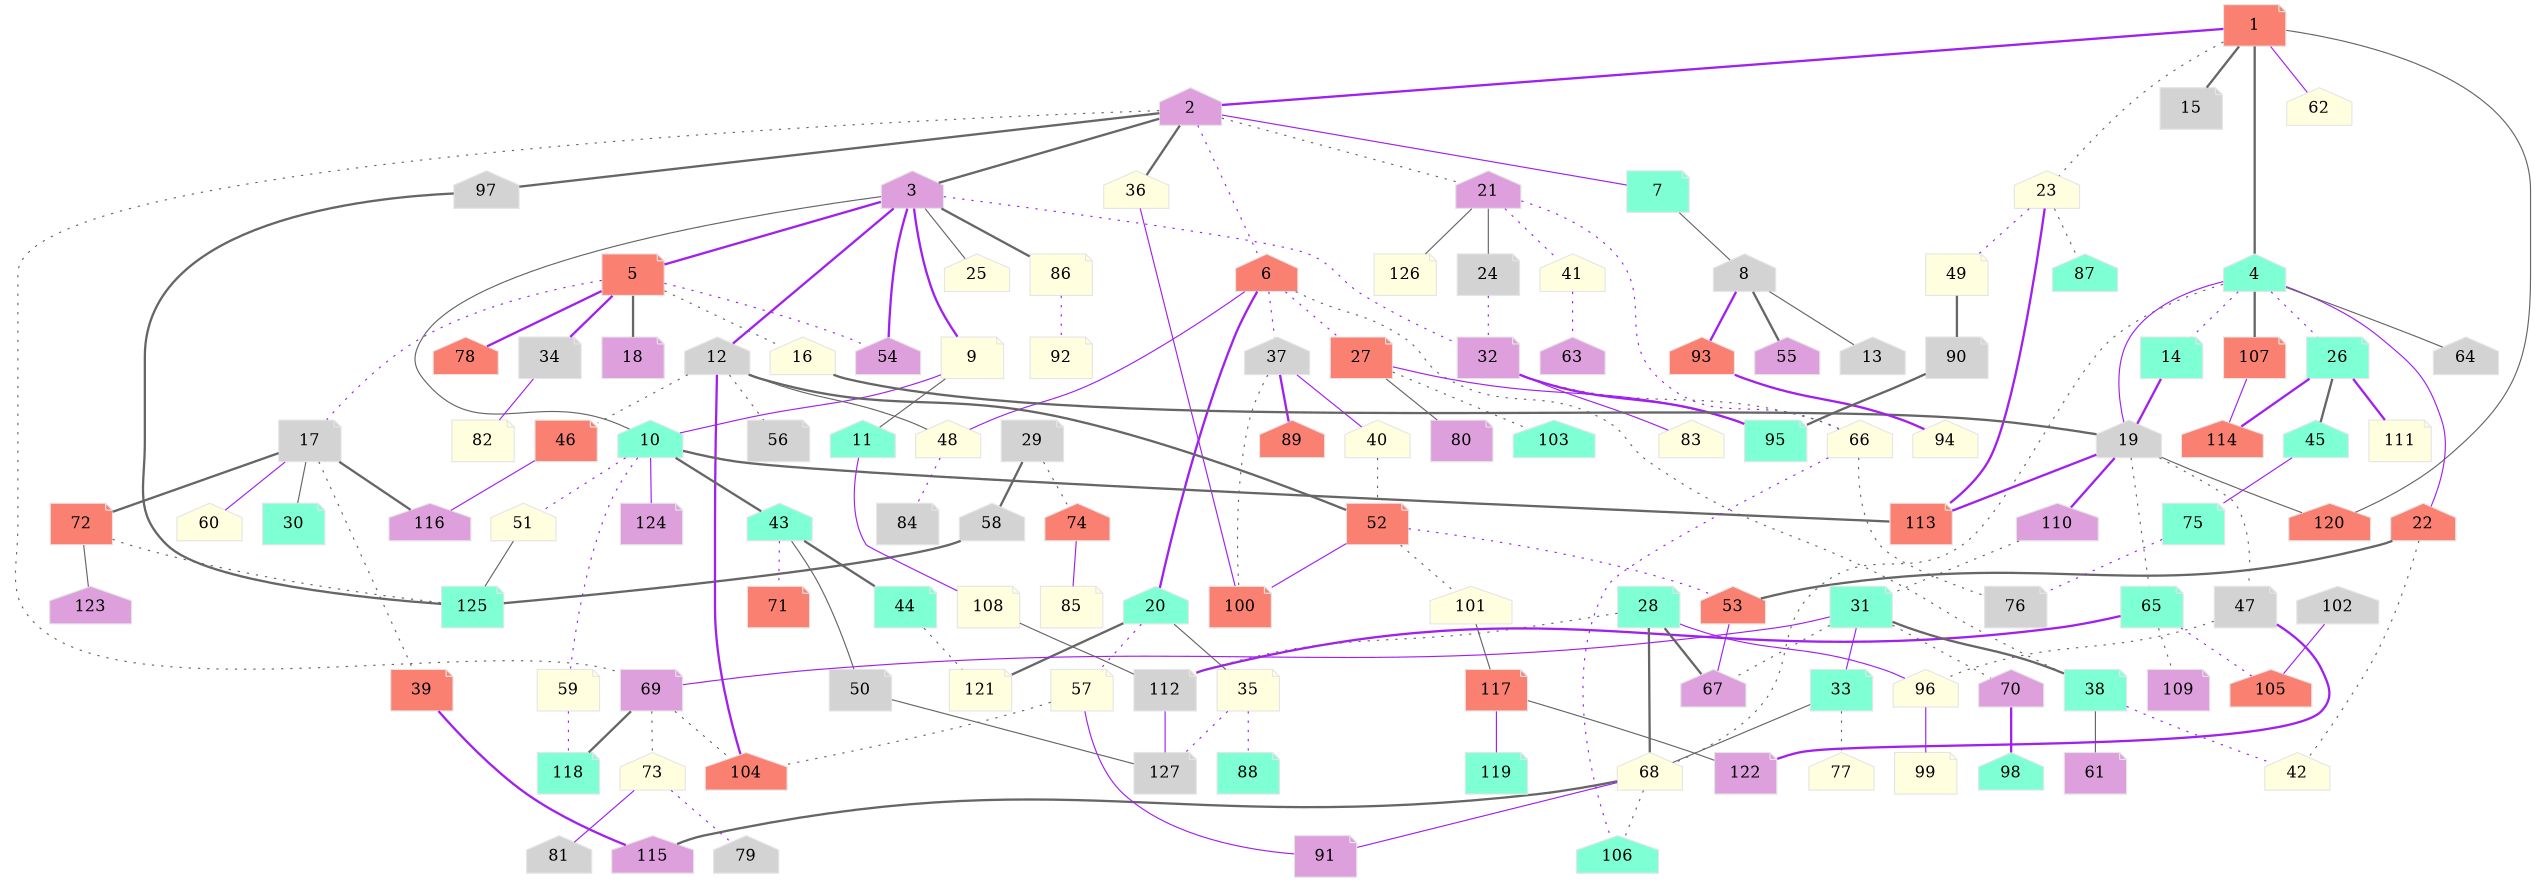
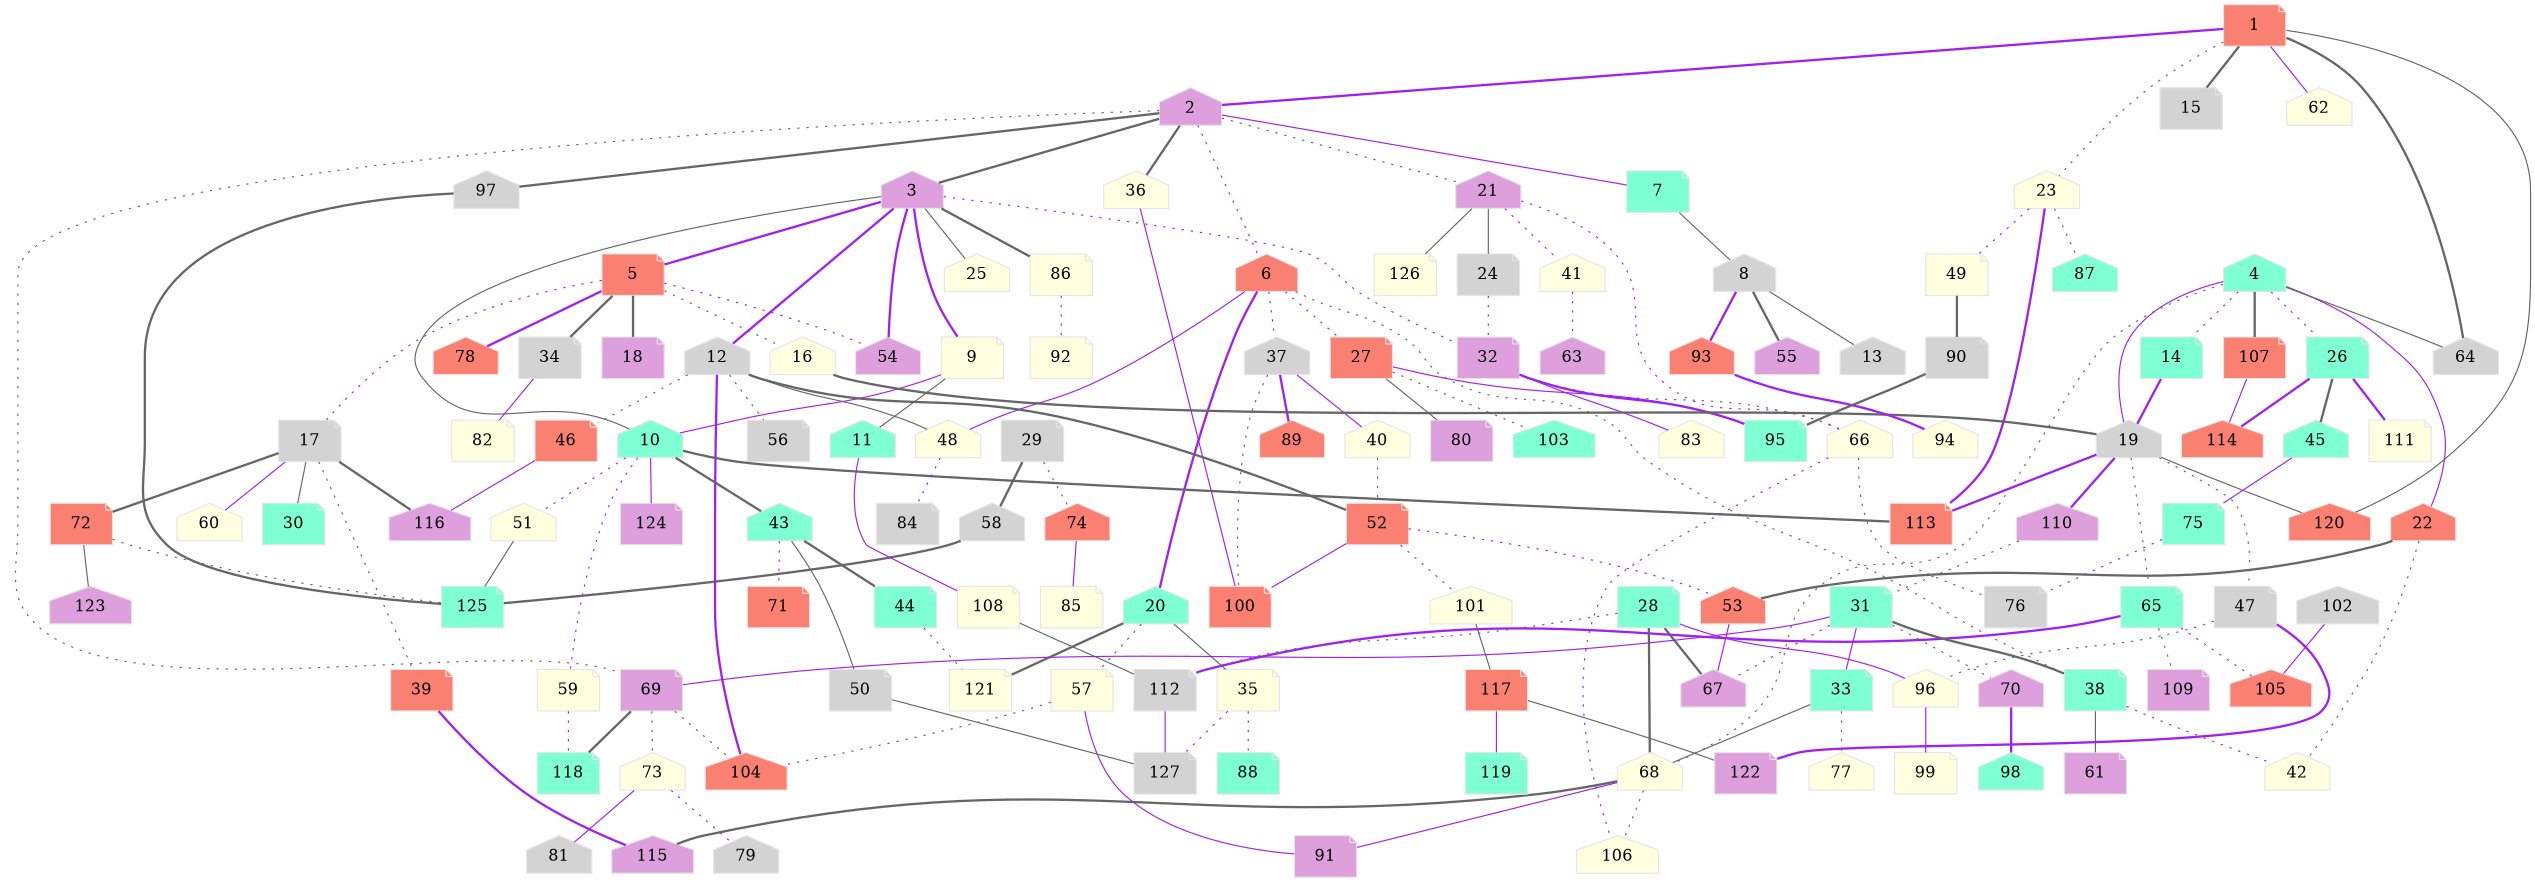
edge "1" -- "4": now "1" -- "64"
edge "5" -- "34": color purple -> gray40
edge "31" -- "67": color gray40 -> purple
node "106": fillcolor aquamarine -> lightyellow
